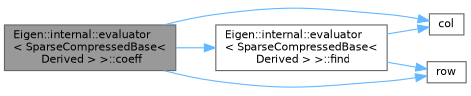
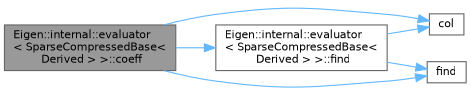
node "row": label "row" -> "find"
